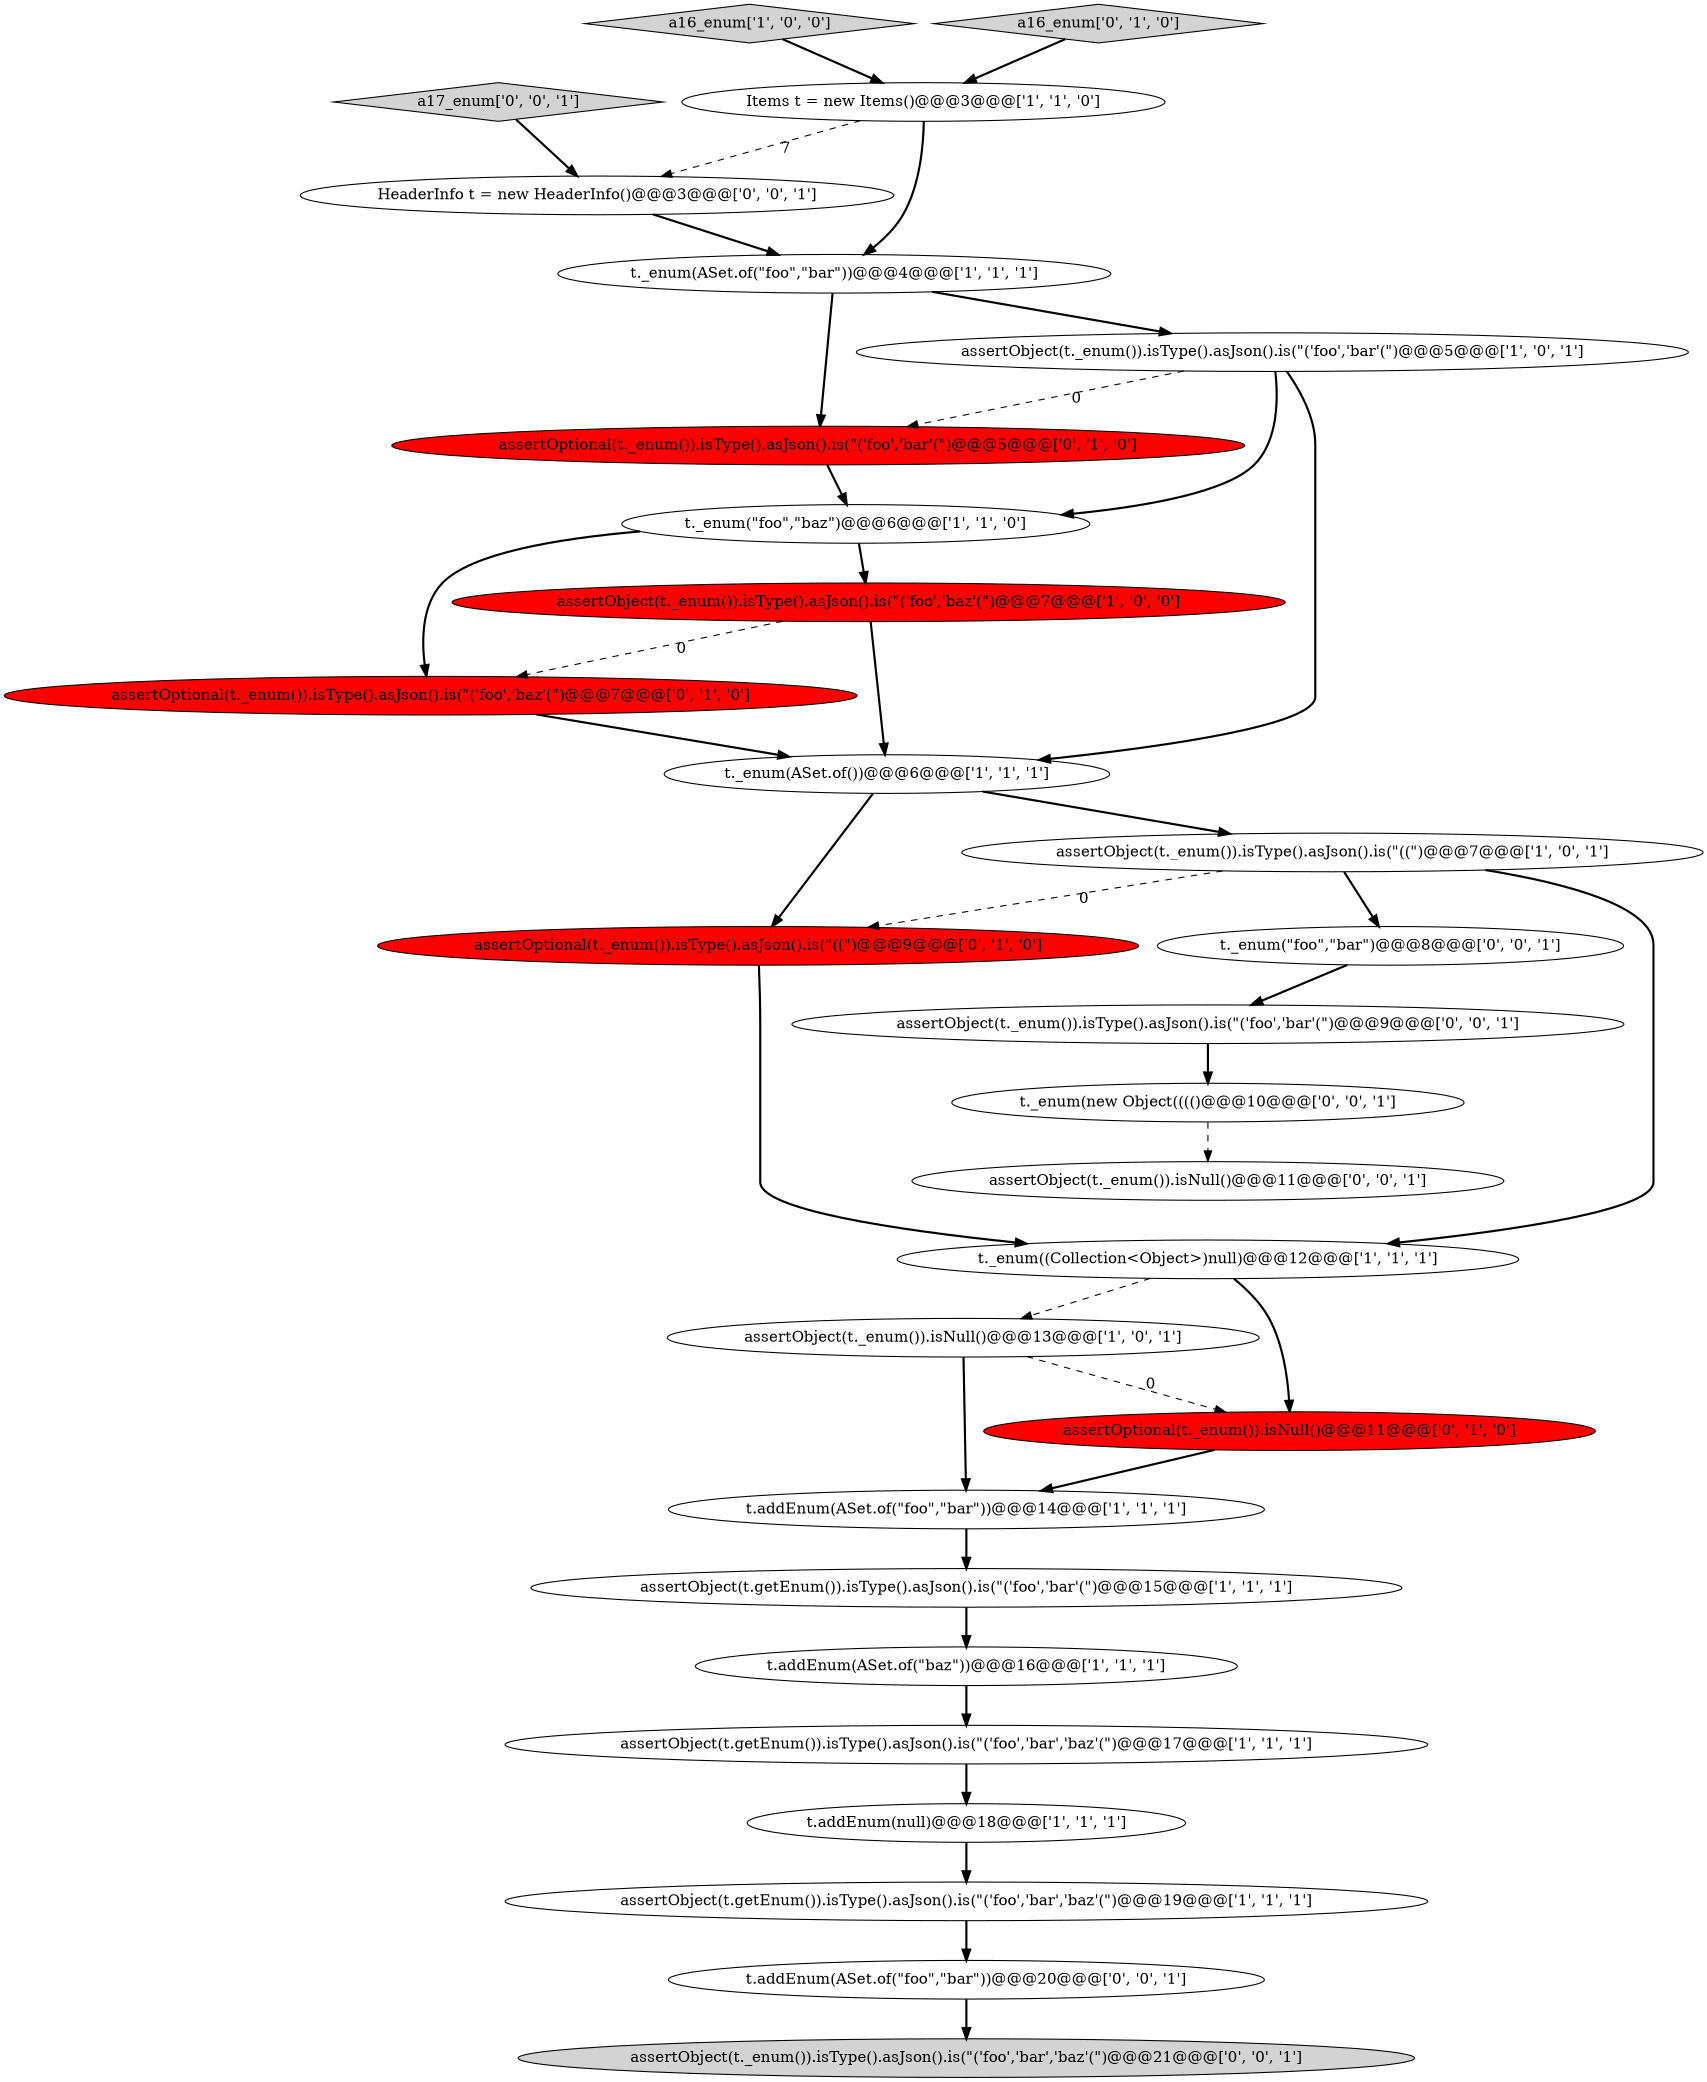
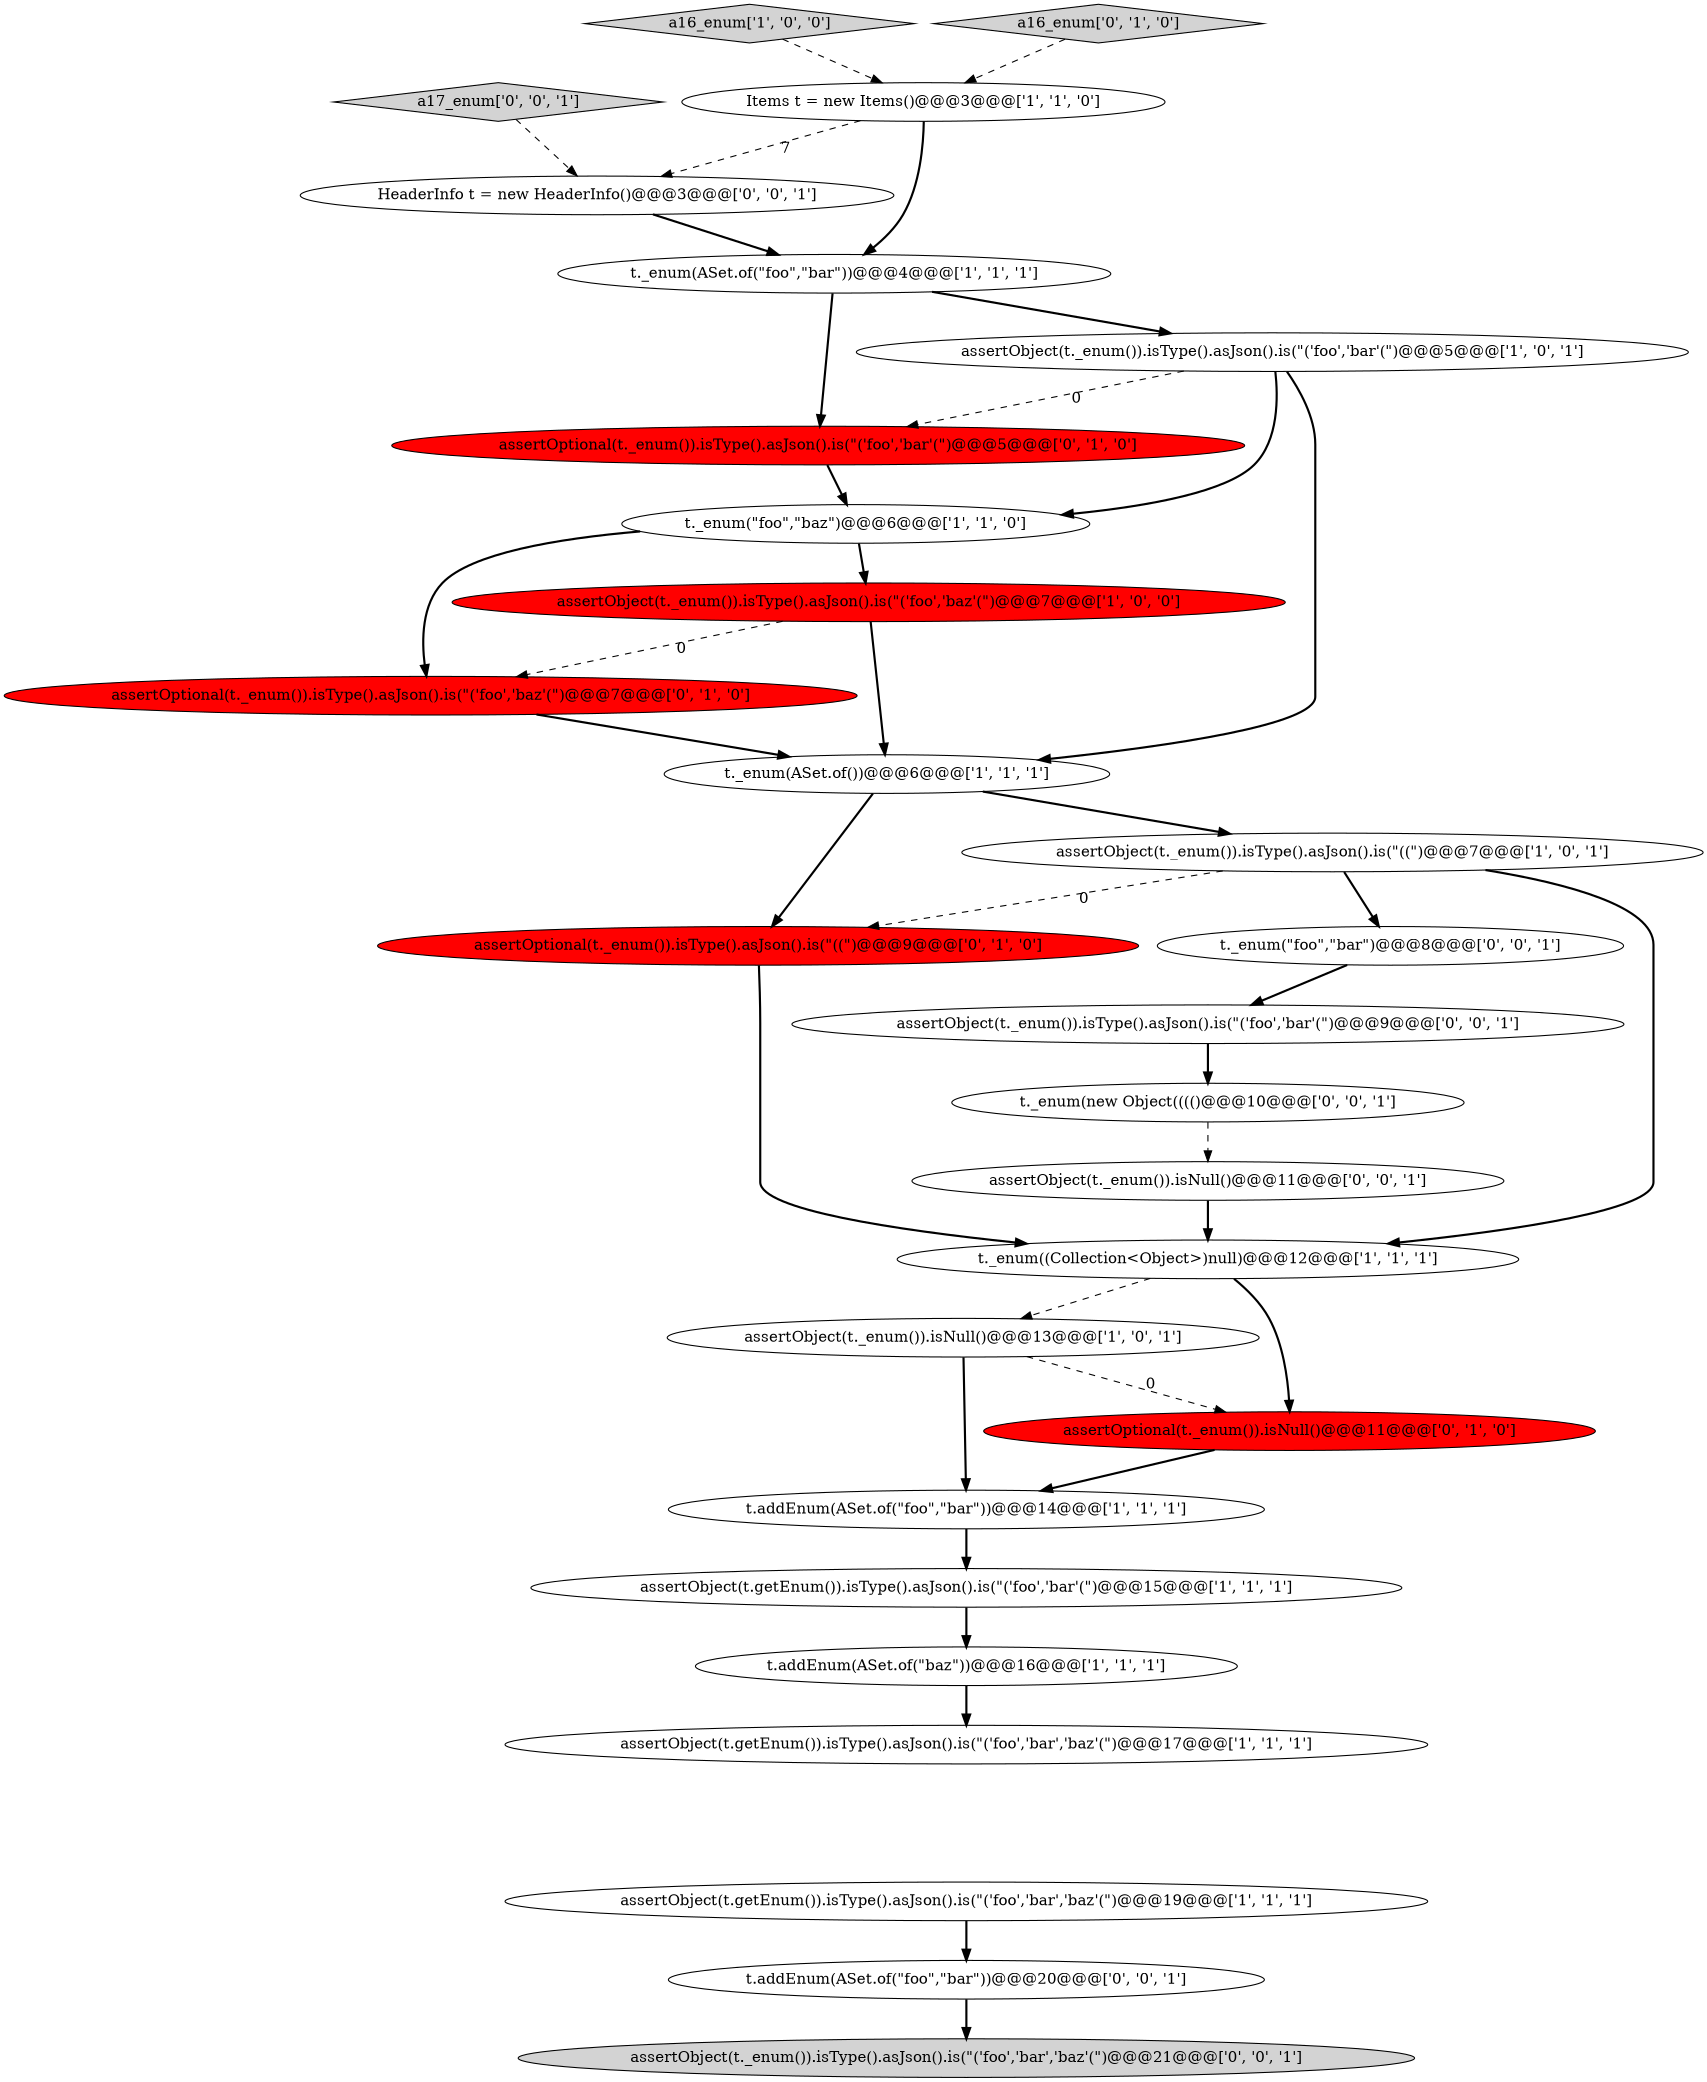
edge "a16_enum['1', '0', '0']" -> "Items t = new Items()@@@3@@@['1', '1', '0']": style bold -> dashed
edge "a16_enum['0', '1', '0']" -> "Items t = new Items()@@@3@@@['1', '1', '0']": style bold -> dashed
edge "a17_enum['0', '0', '1']" -> "HeaderInfo t = new HeaderInfo()@@@3@@@['0', '0', '1']": style bold -> dashed
edge "assertObject(t._enum()).isNull()@@@11@@@['0', '0', '1']" -> "t._enum((Collection<Object>)null)@@@12@@@['1', '1', '1']": added
node "t.addEnum(null)@@@18@@@['1', '1', '1']": removed
